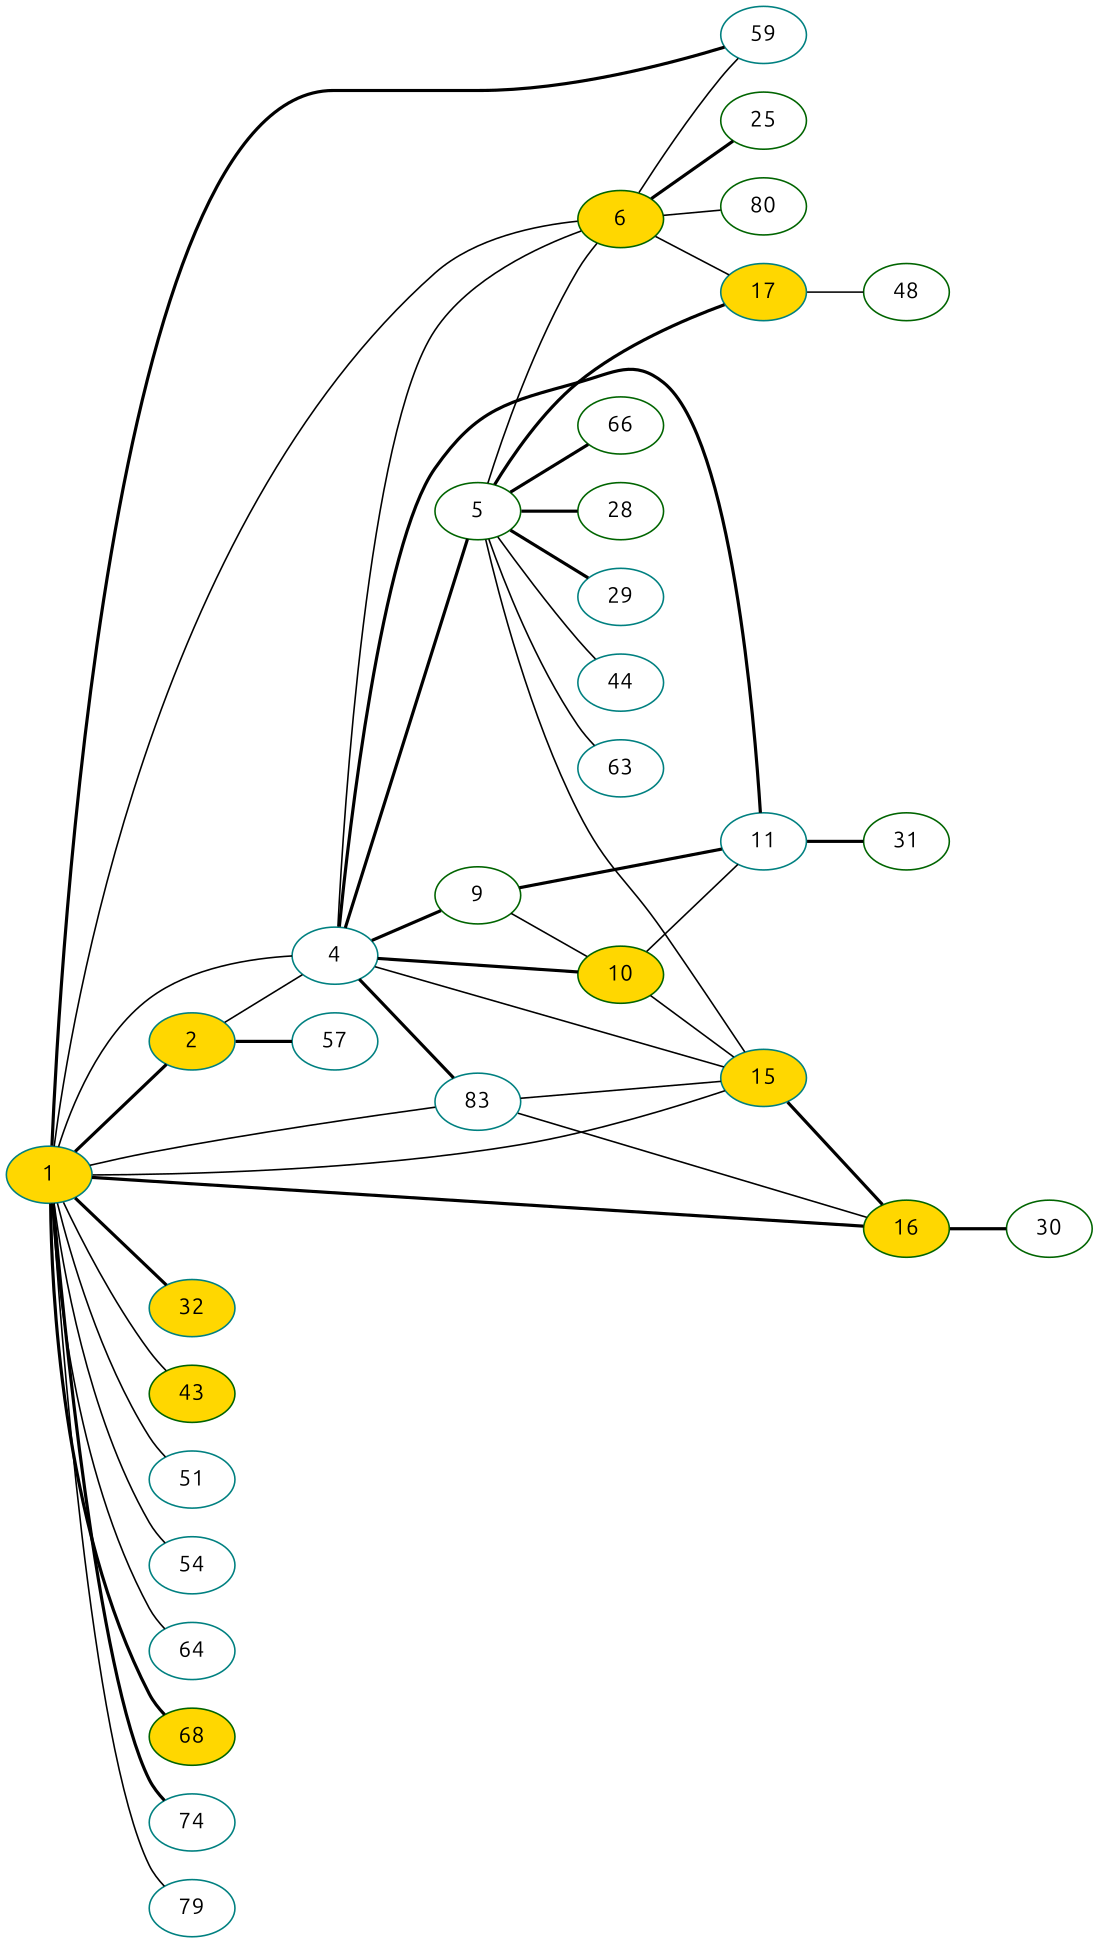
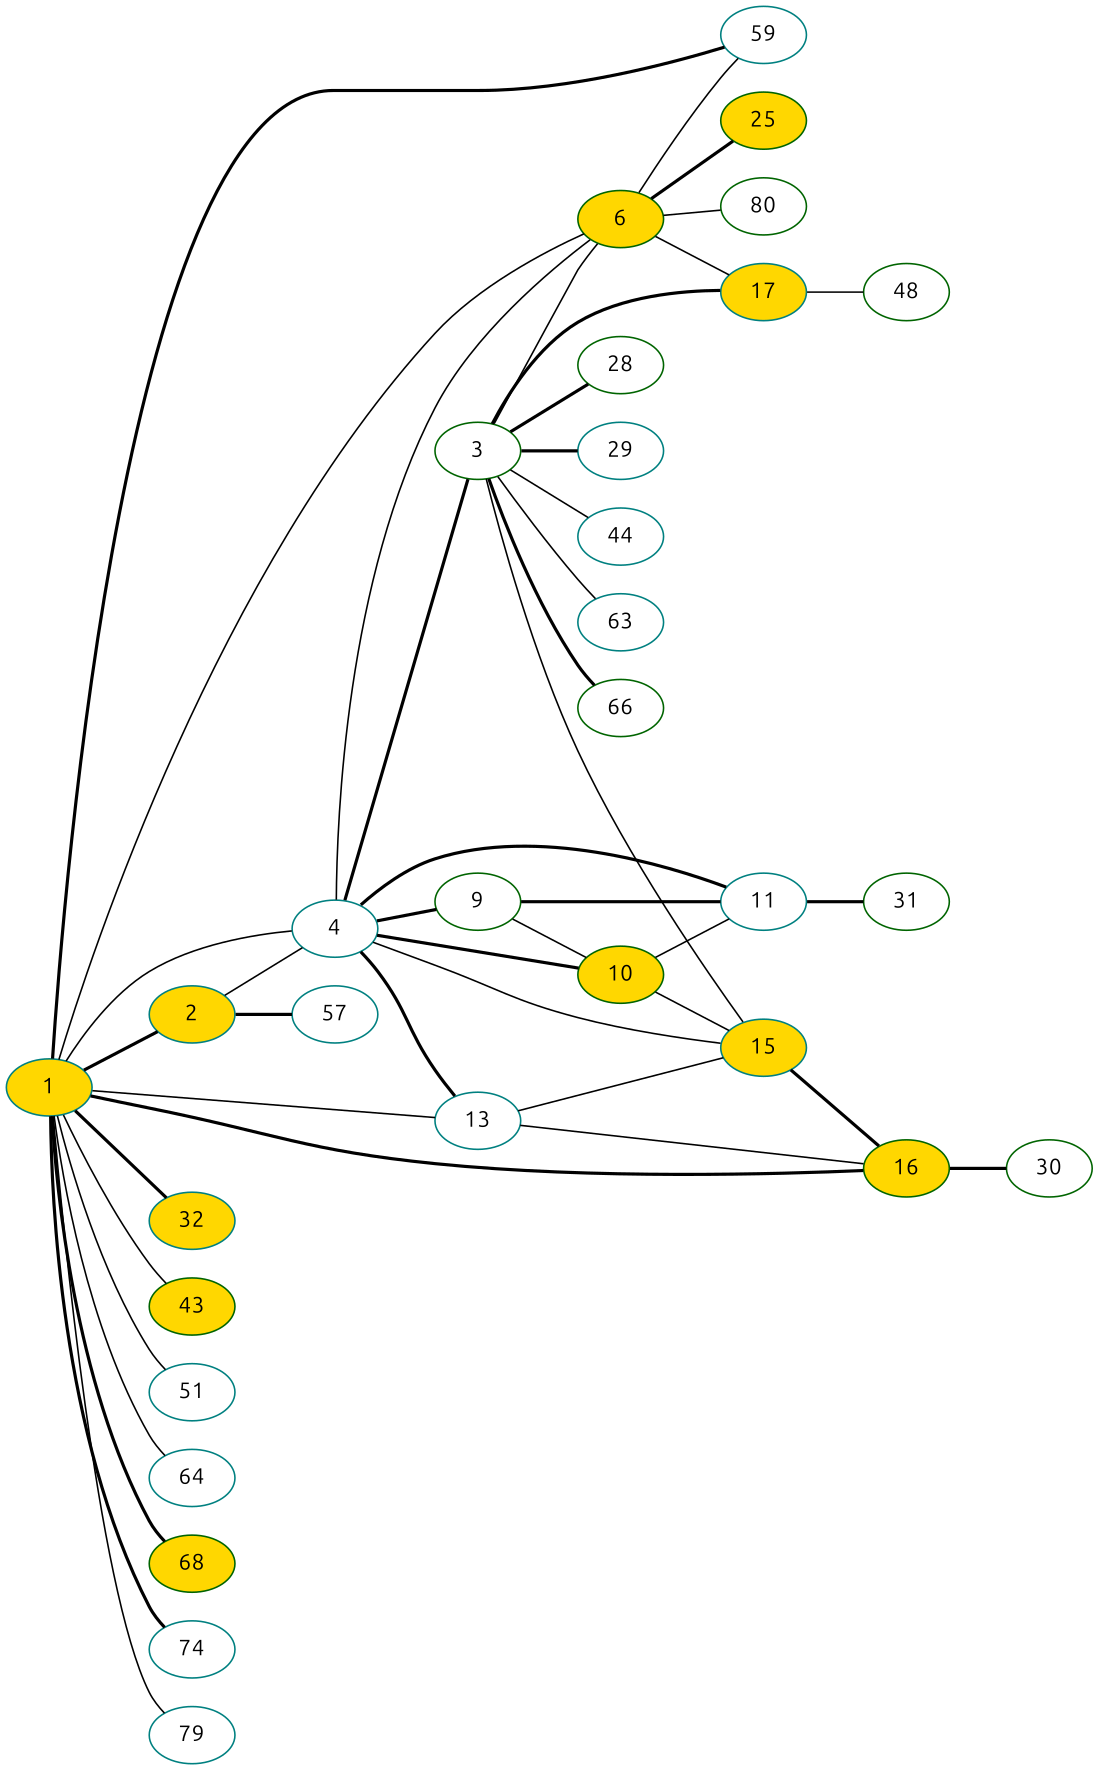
node "25": fillcolor white -> gold
node "5": label "5" -> "3"
node "83": label "83" -> "13"
edge "15" -- "1": removed
node "54": removed
